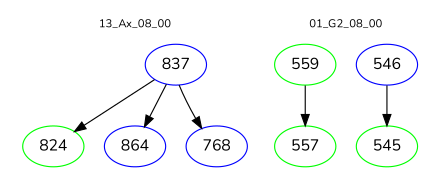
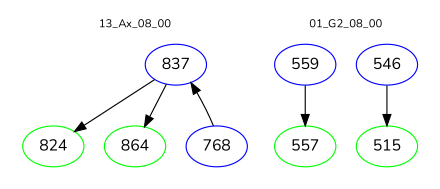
node "559": color green -> blue
edge "837" -> "768": reversed
node "864": color blue -> green
node "545": label "545" -> "515"
